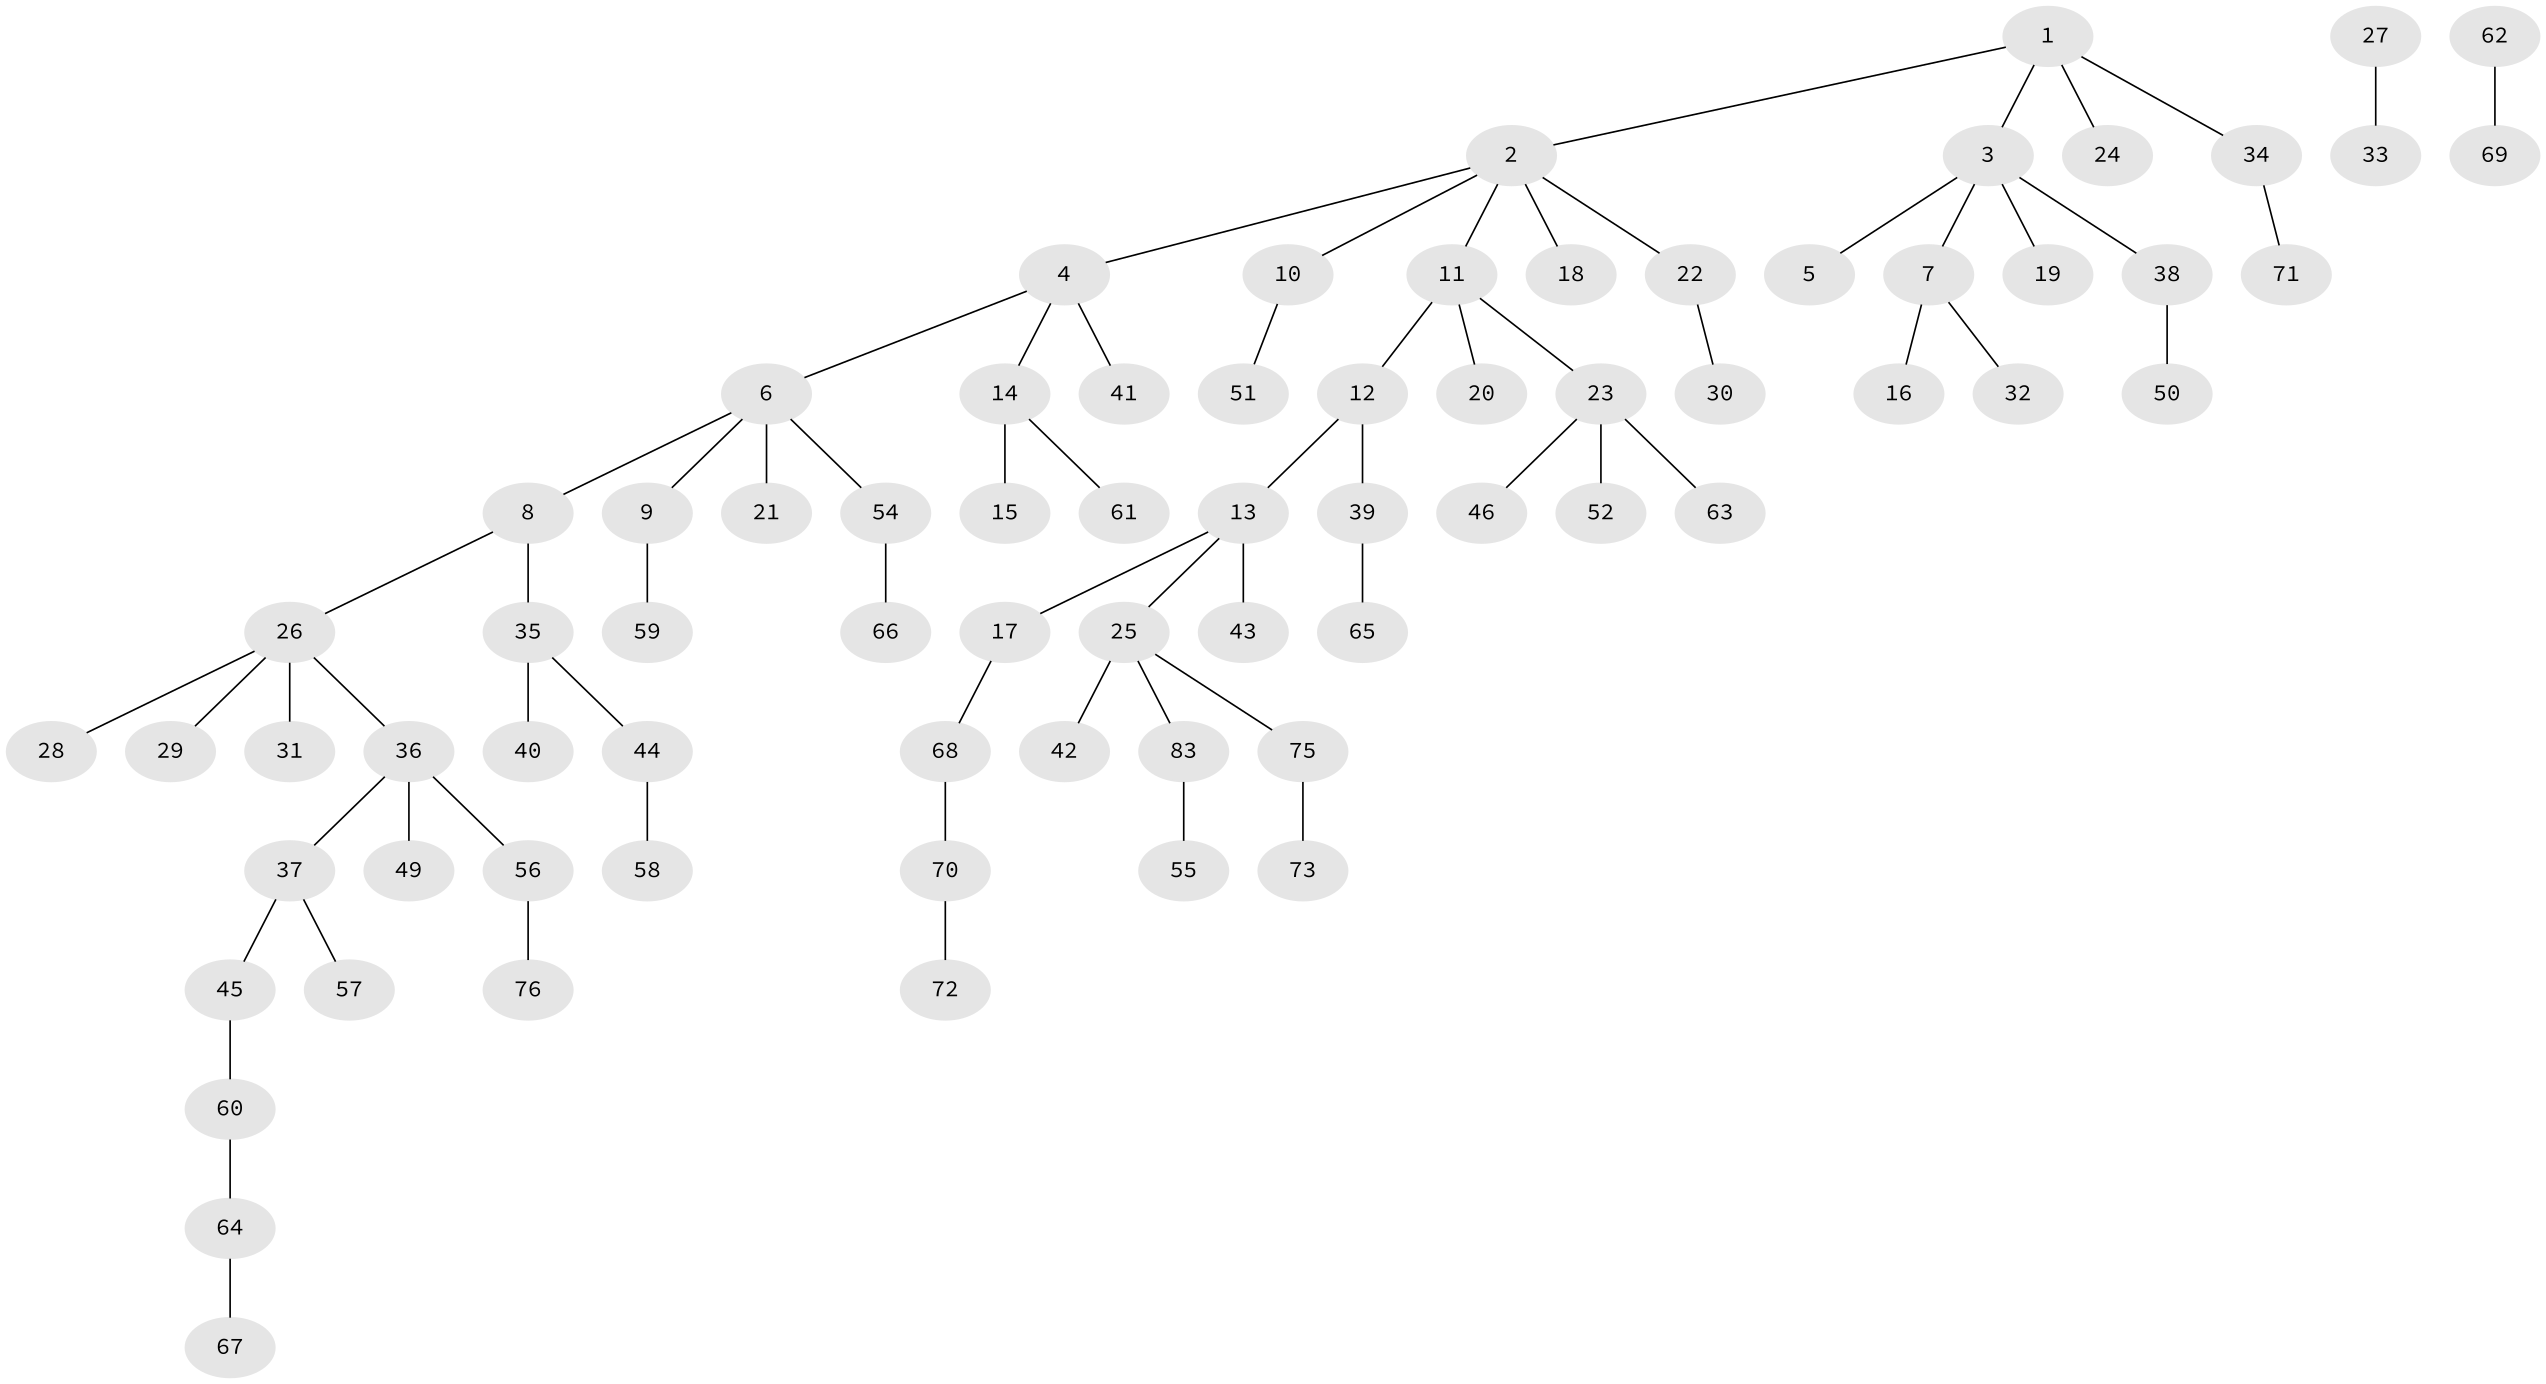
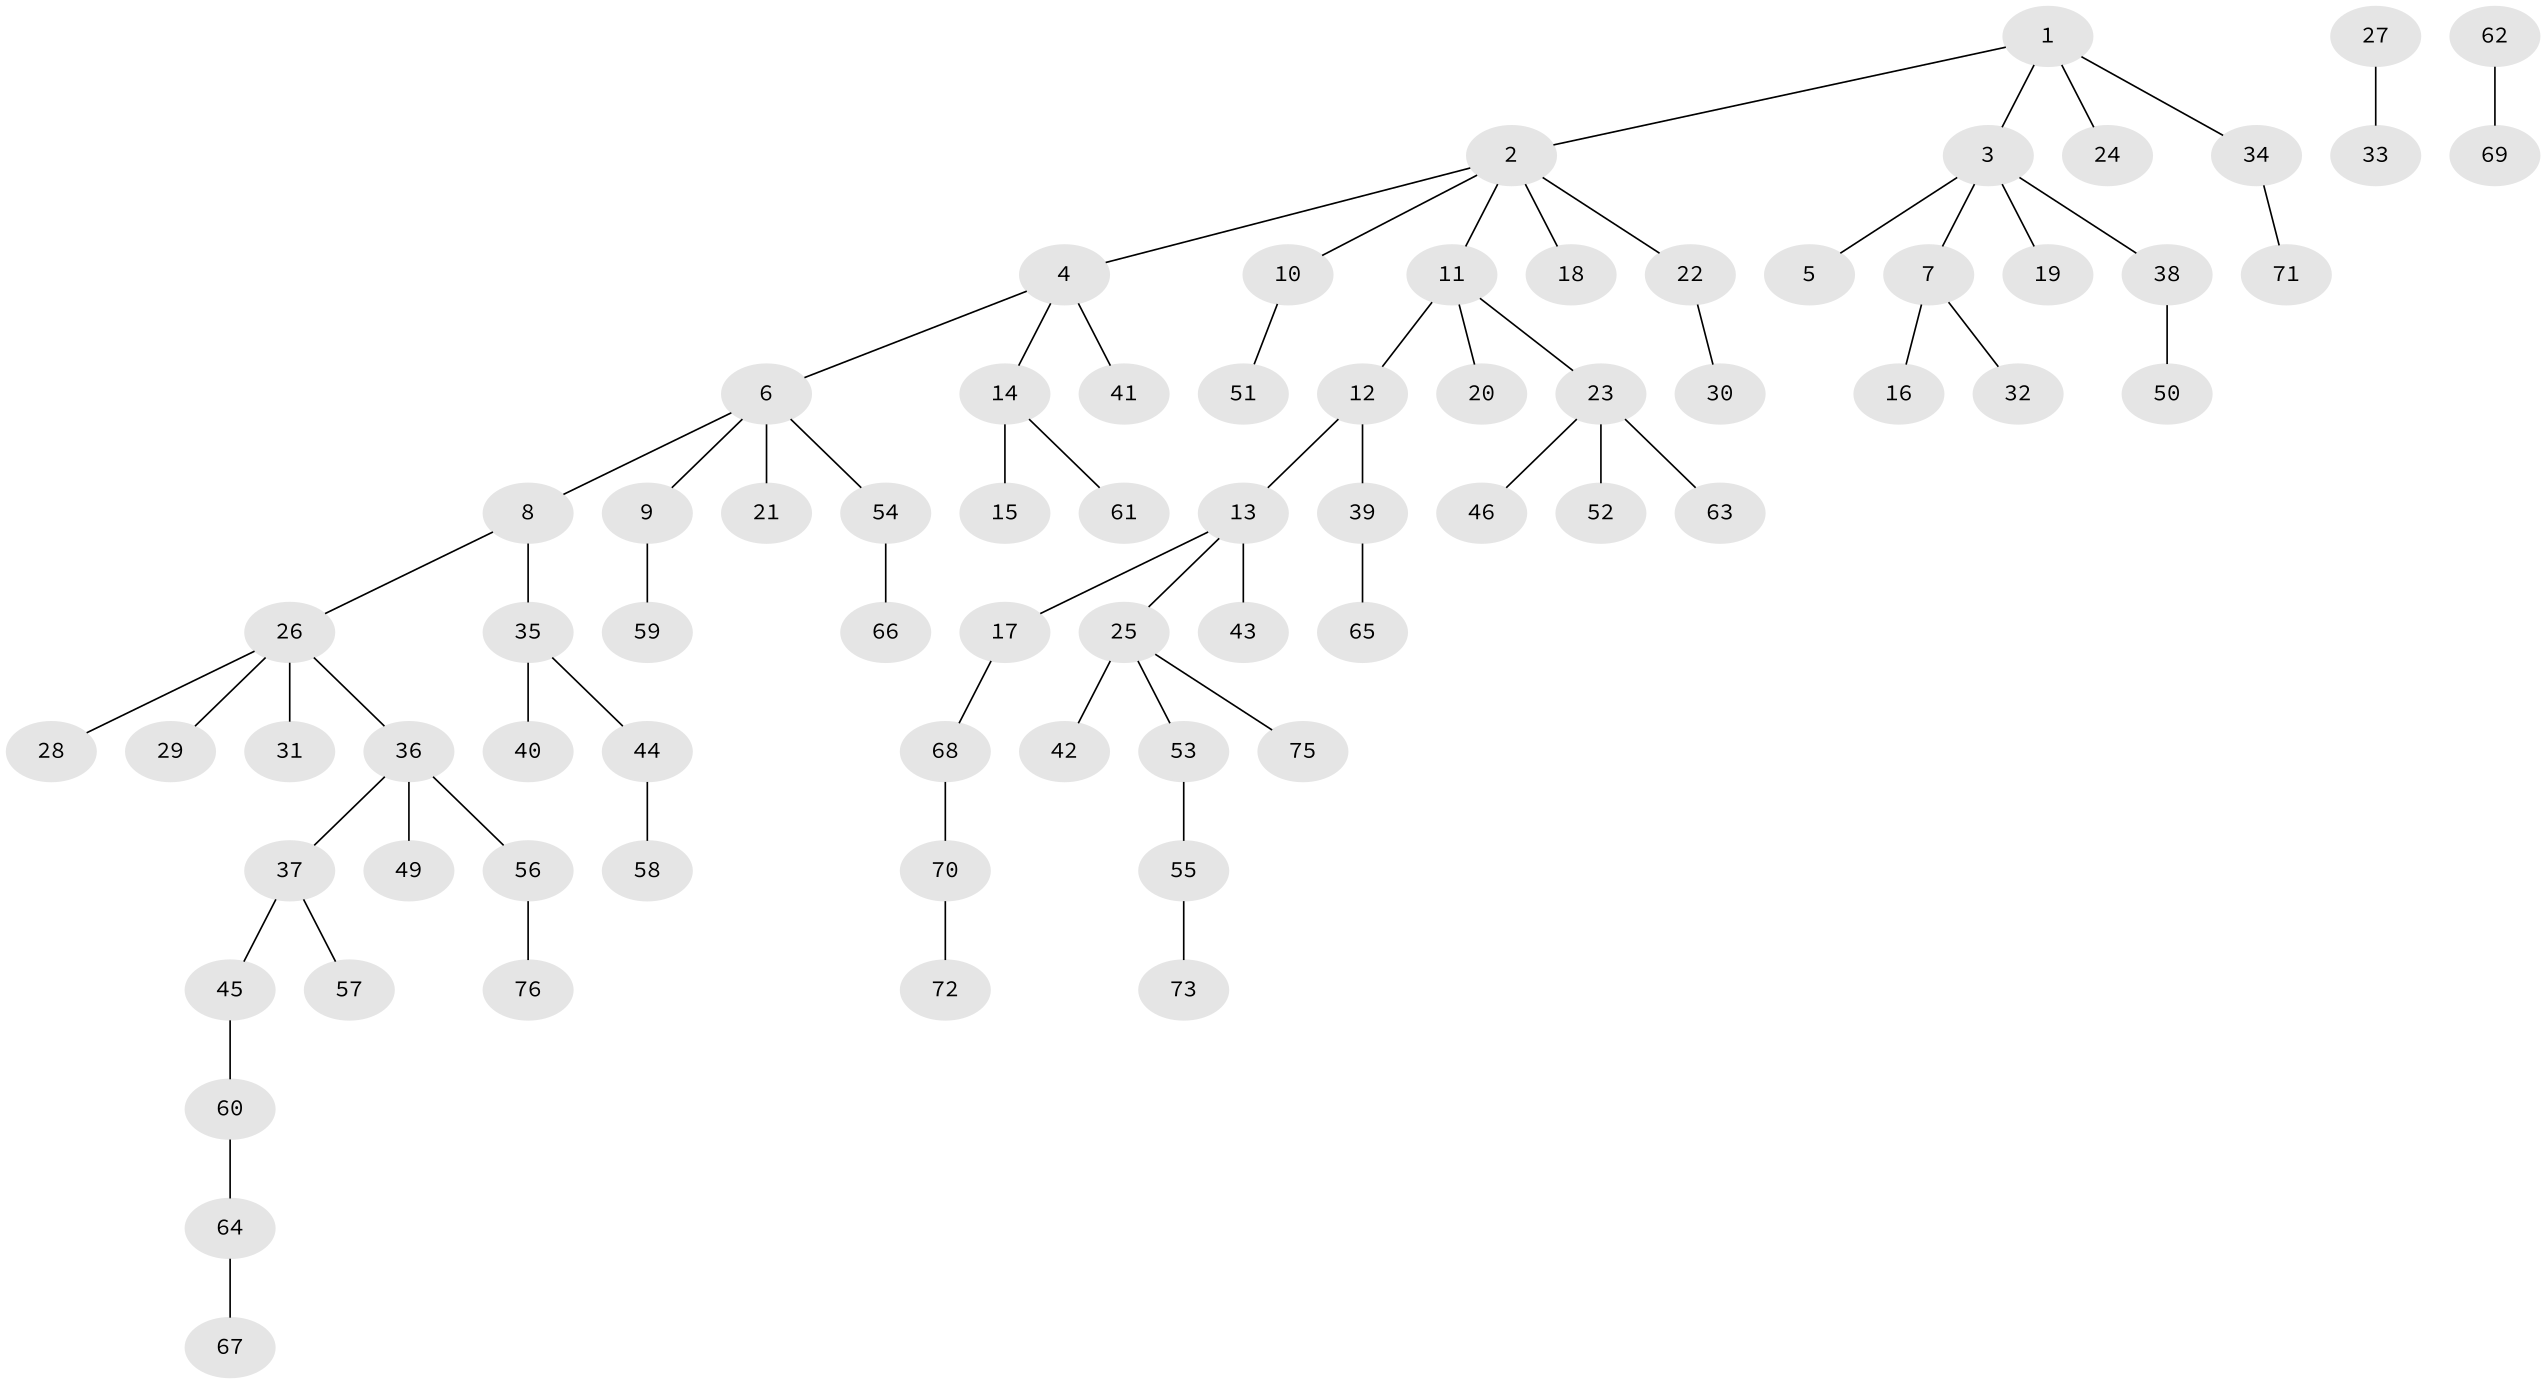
node "83": label "83" -> "53"
edge "75" -- "73": now "55" -- "73"
